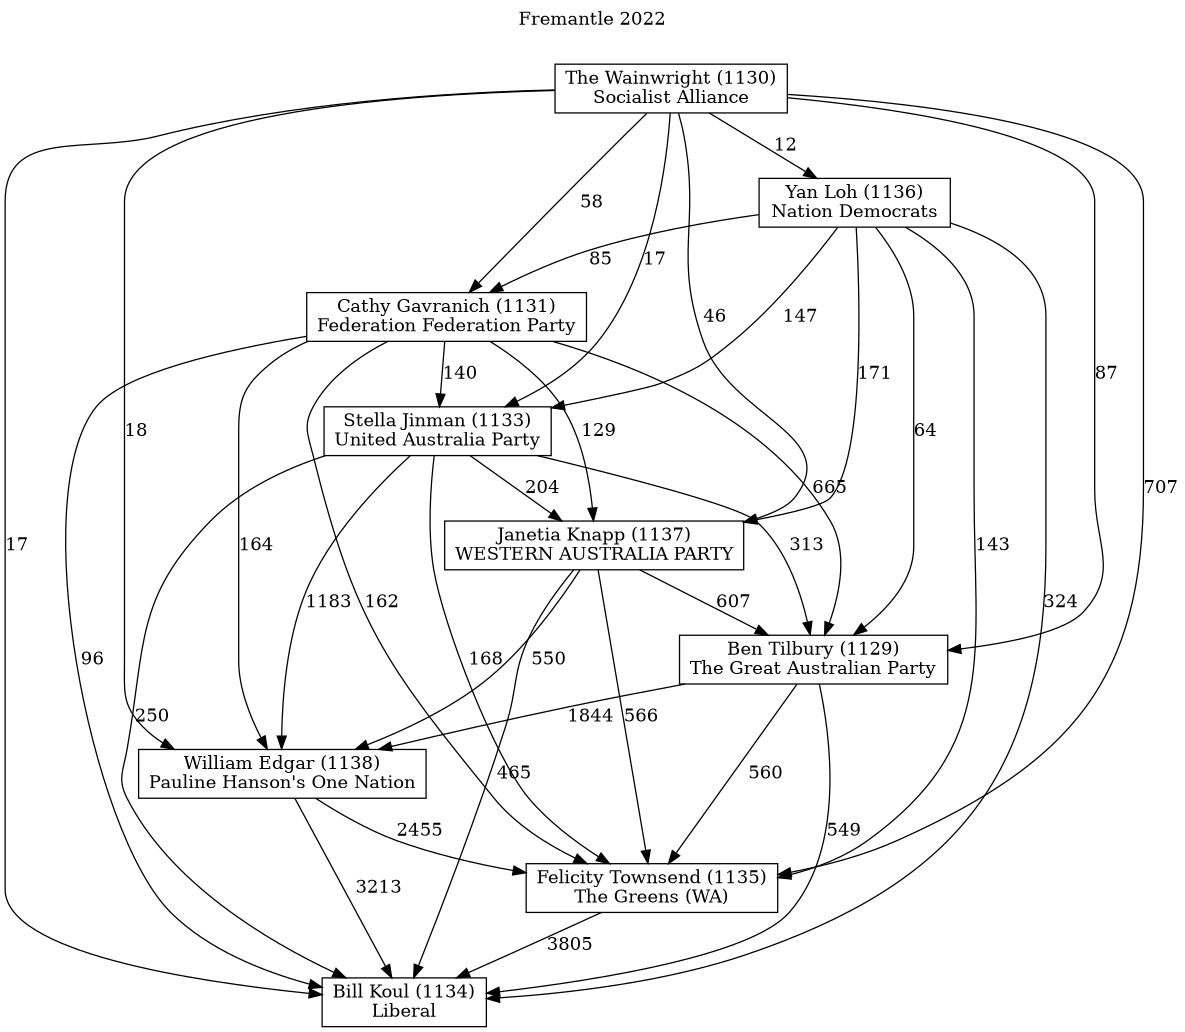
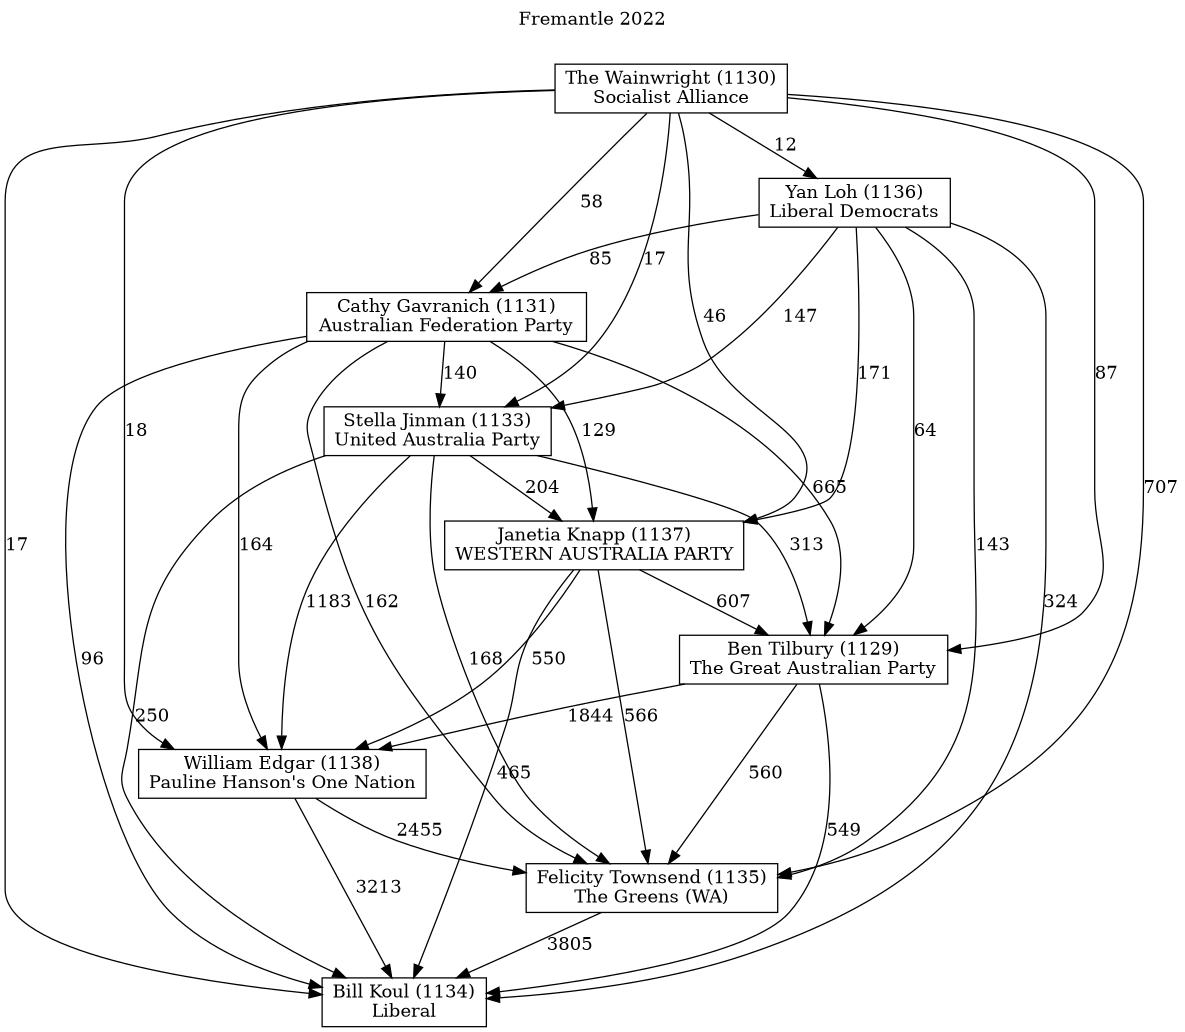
node "Yan Loh (1136) Nation Democrats": label "Yan Loh (1136) Nation Democrats" -> "Yan Loh (1136) Liberal Democrats"
node "Cathy Gavranich (1131) Federation Federation Party": label "Cathy Gavranich (1131) Federation Federation Party" -> "Cathy Gavranich (1131) Australian Federation Party"
